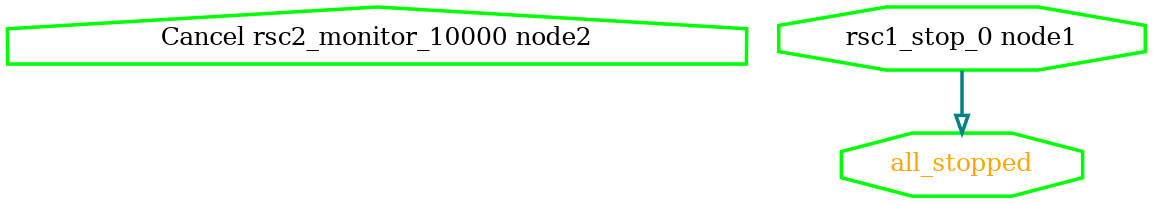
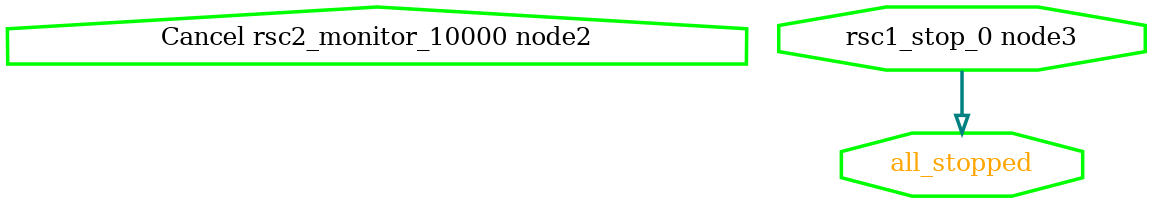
node "rsc1_stop_0 node1": label "rsc1_stop_0 node1" -> "rsc1_stop_0 node3"
